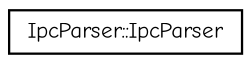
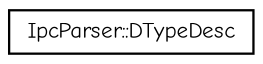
node "IpcParser::IpcParser": label "IpcParser::IpcParser" -> "IpcParser::DTypeDesc"
